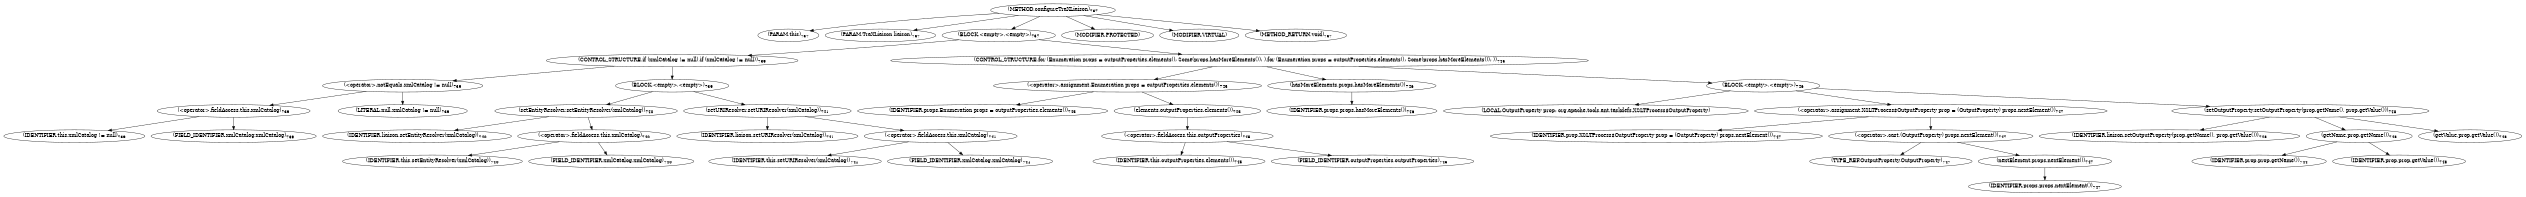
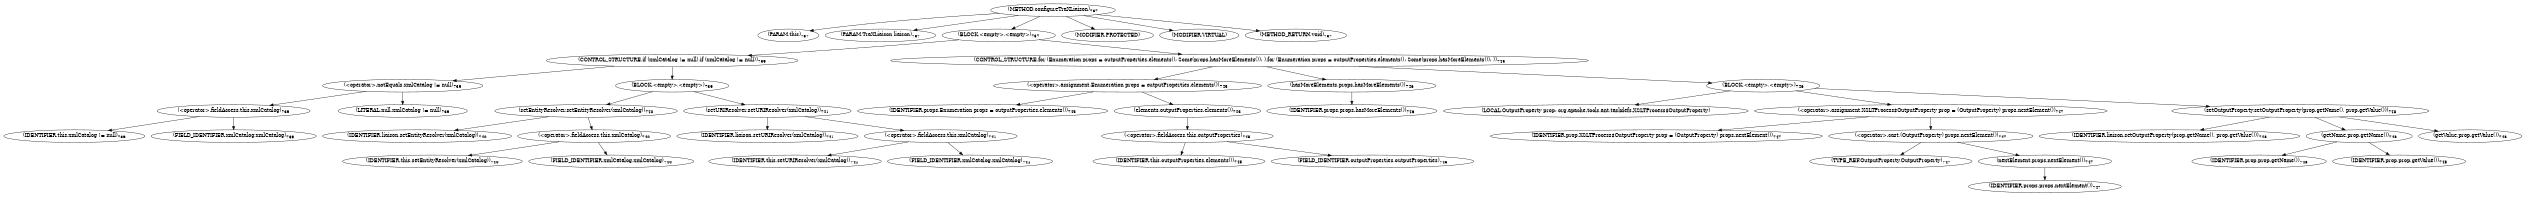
node "(IDENTIFIER,prop,prop.getName())": text "744" -> "748"
